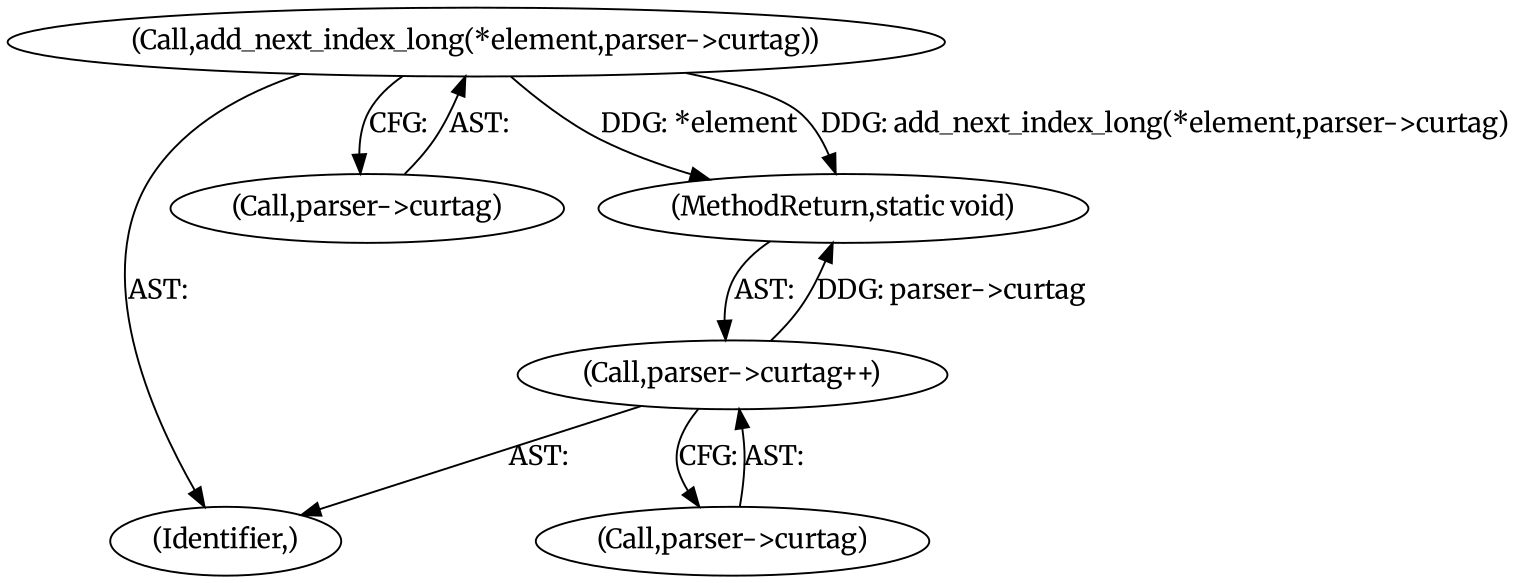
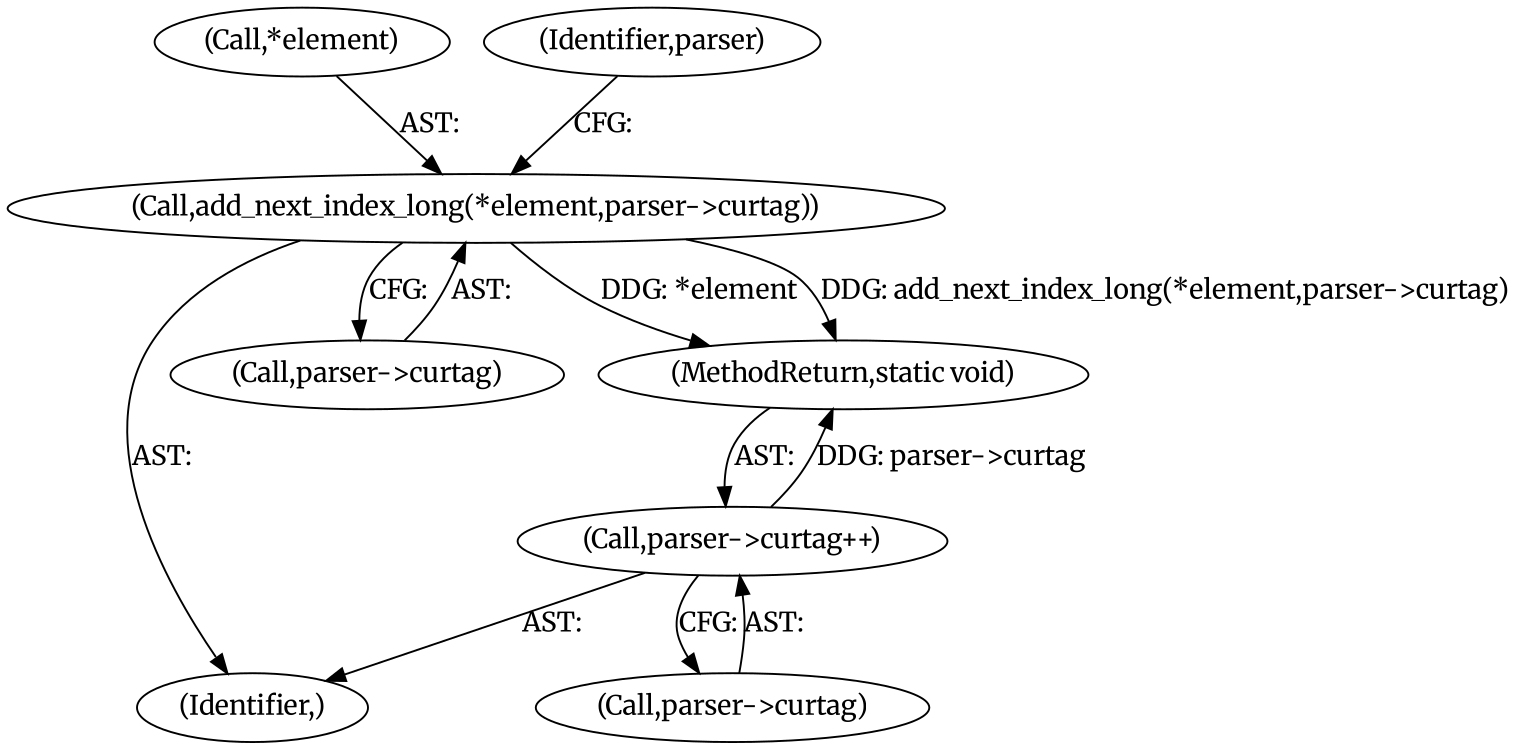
node "(Call,*element)": added
node "(Identifier,parser)": added
